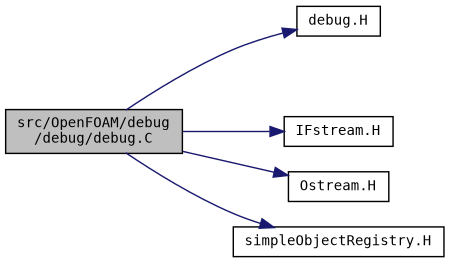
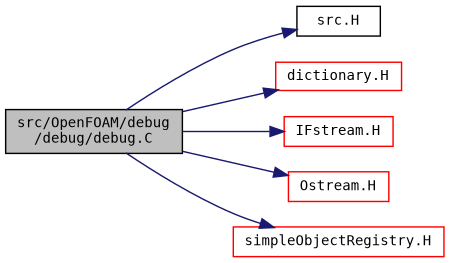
node "debug.H": label "debug.H" -> "src.H"
node "dictionary.H": added
node "IFstream.H": color black -> red
node "Ostream.H": color black -> red
node "simpleObjectRegistry.H": color black -> red
